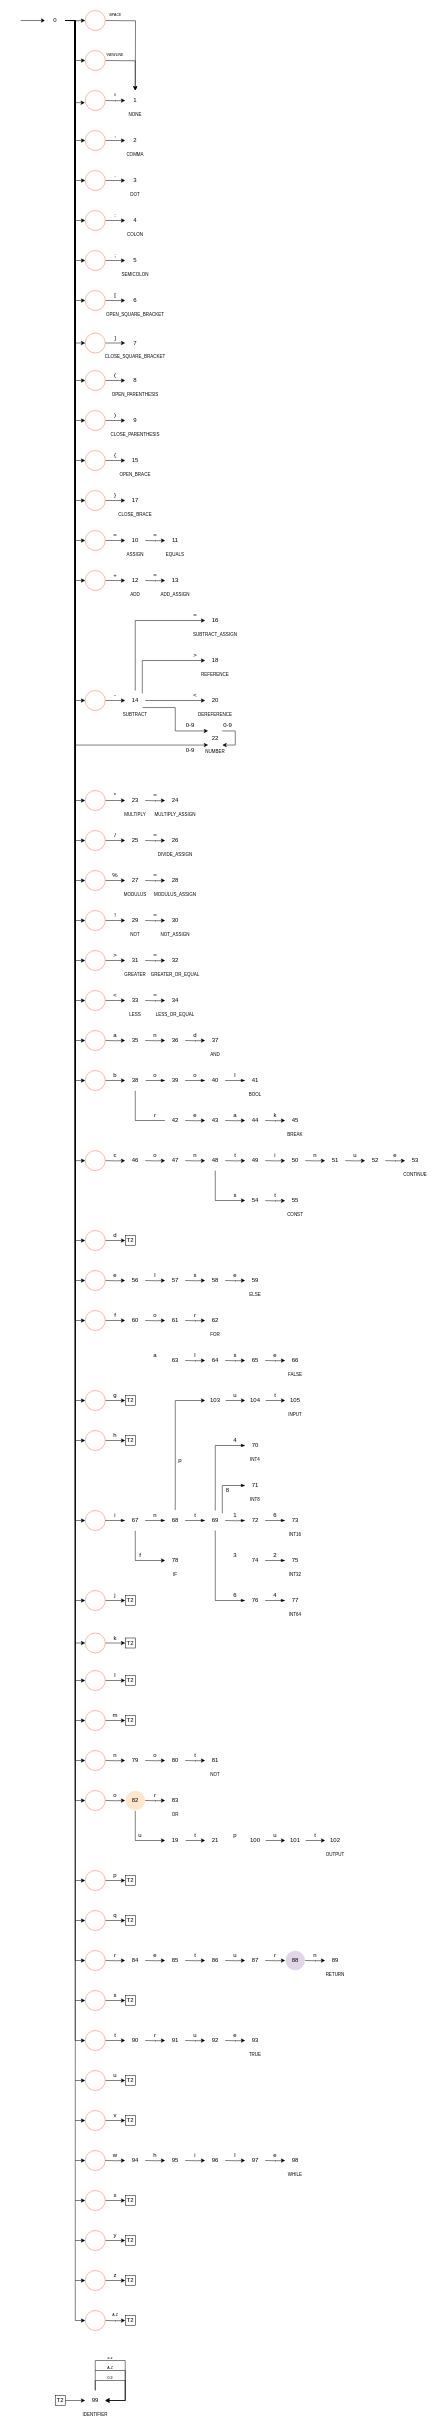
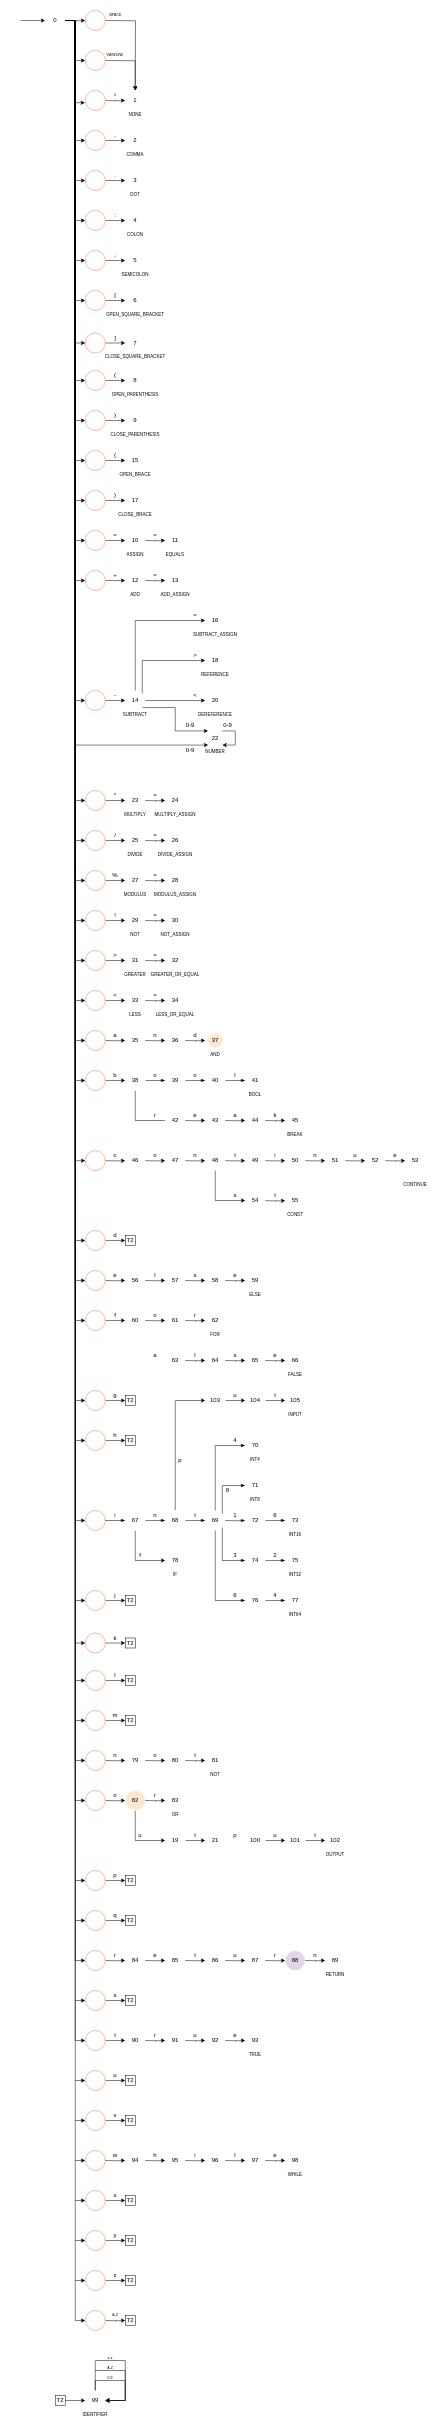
node "DIVIDE": added
node "37": fillcolor #ffffff -> #ffe6cc
node "CONTINUE": moved (415, 1174) -> (415, 1184)
edge "69" -> "74": added
